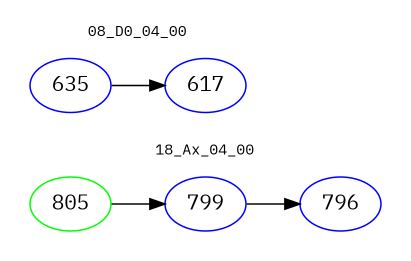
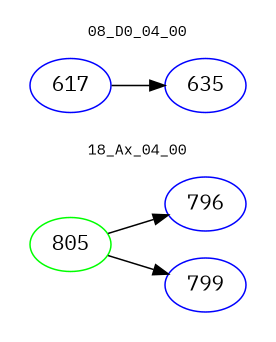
edge "635" -> "617": reversed
edge "799" -> "796": now "805" -> "796"
